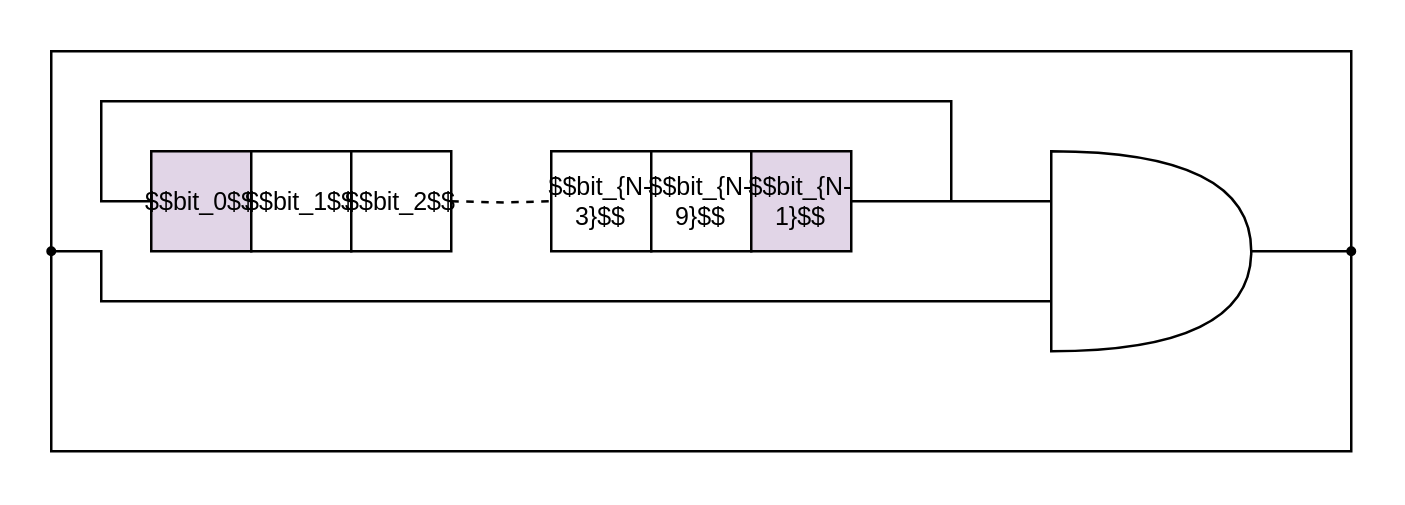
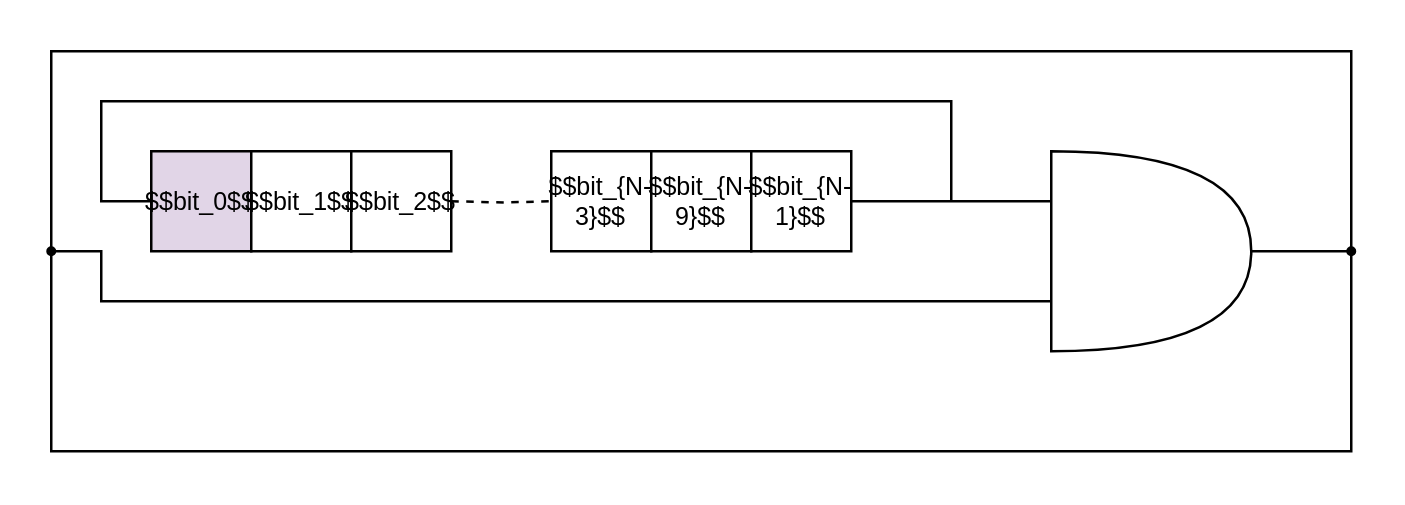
node "$$bit_{N-1}$$": fillcolor #e1d5e7 -> #ffffff
